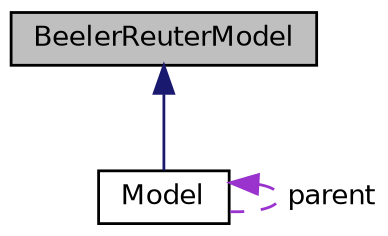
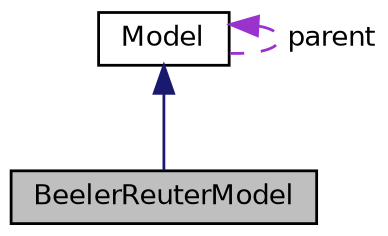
edge "Model" -> "BeelerReuterModel": reversed
